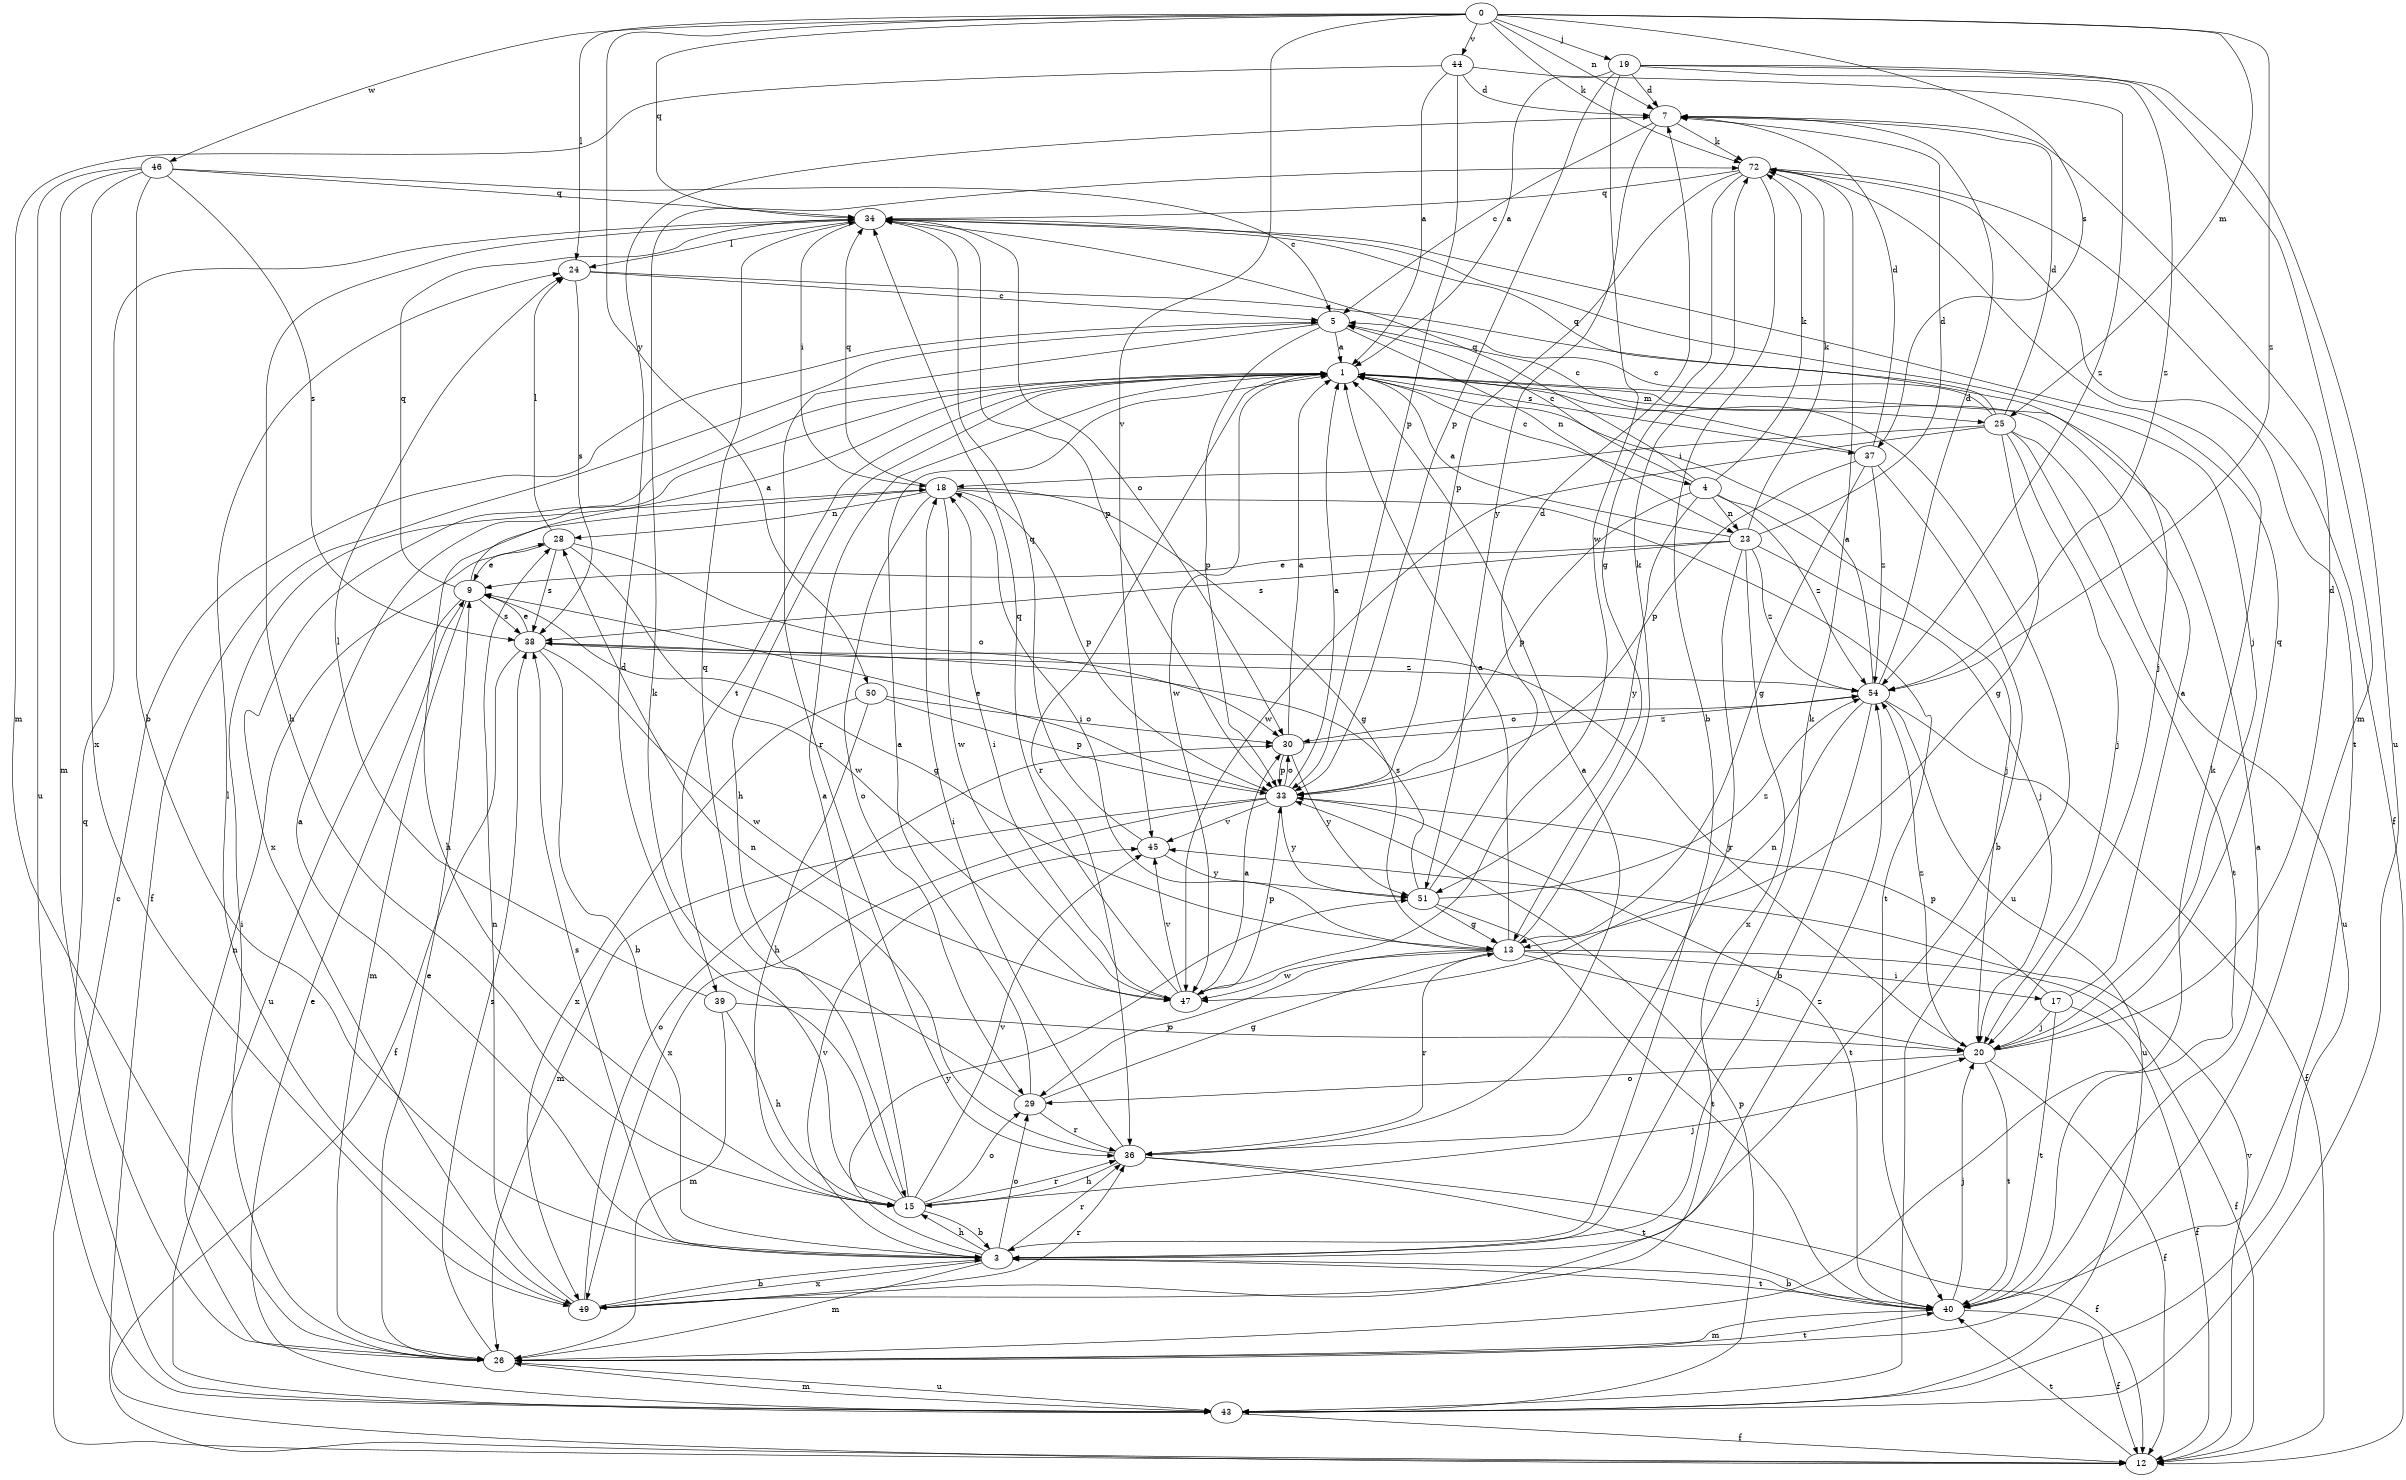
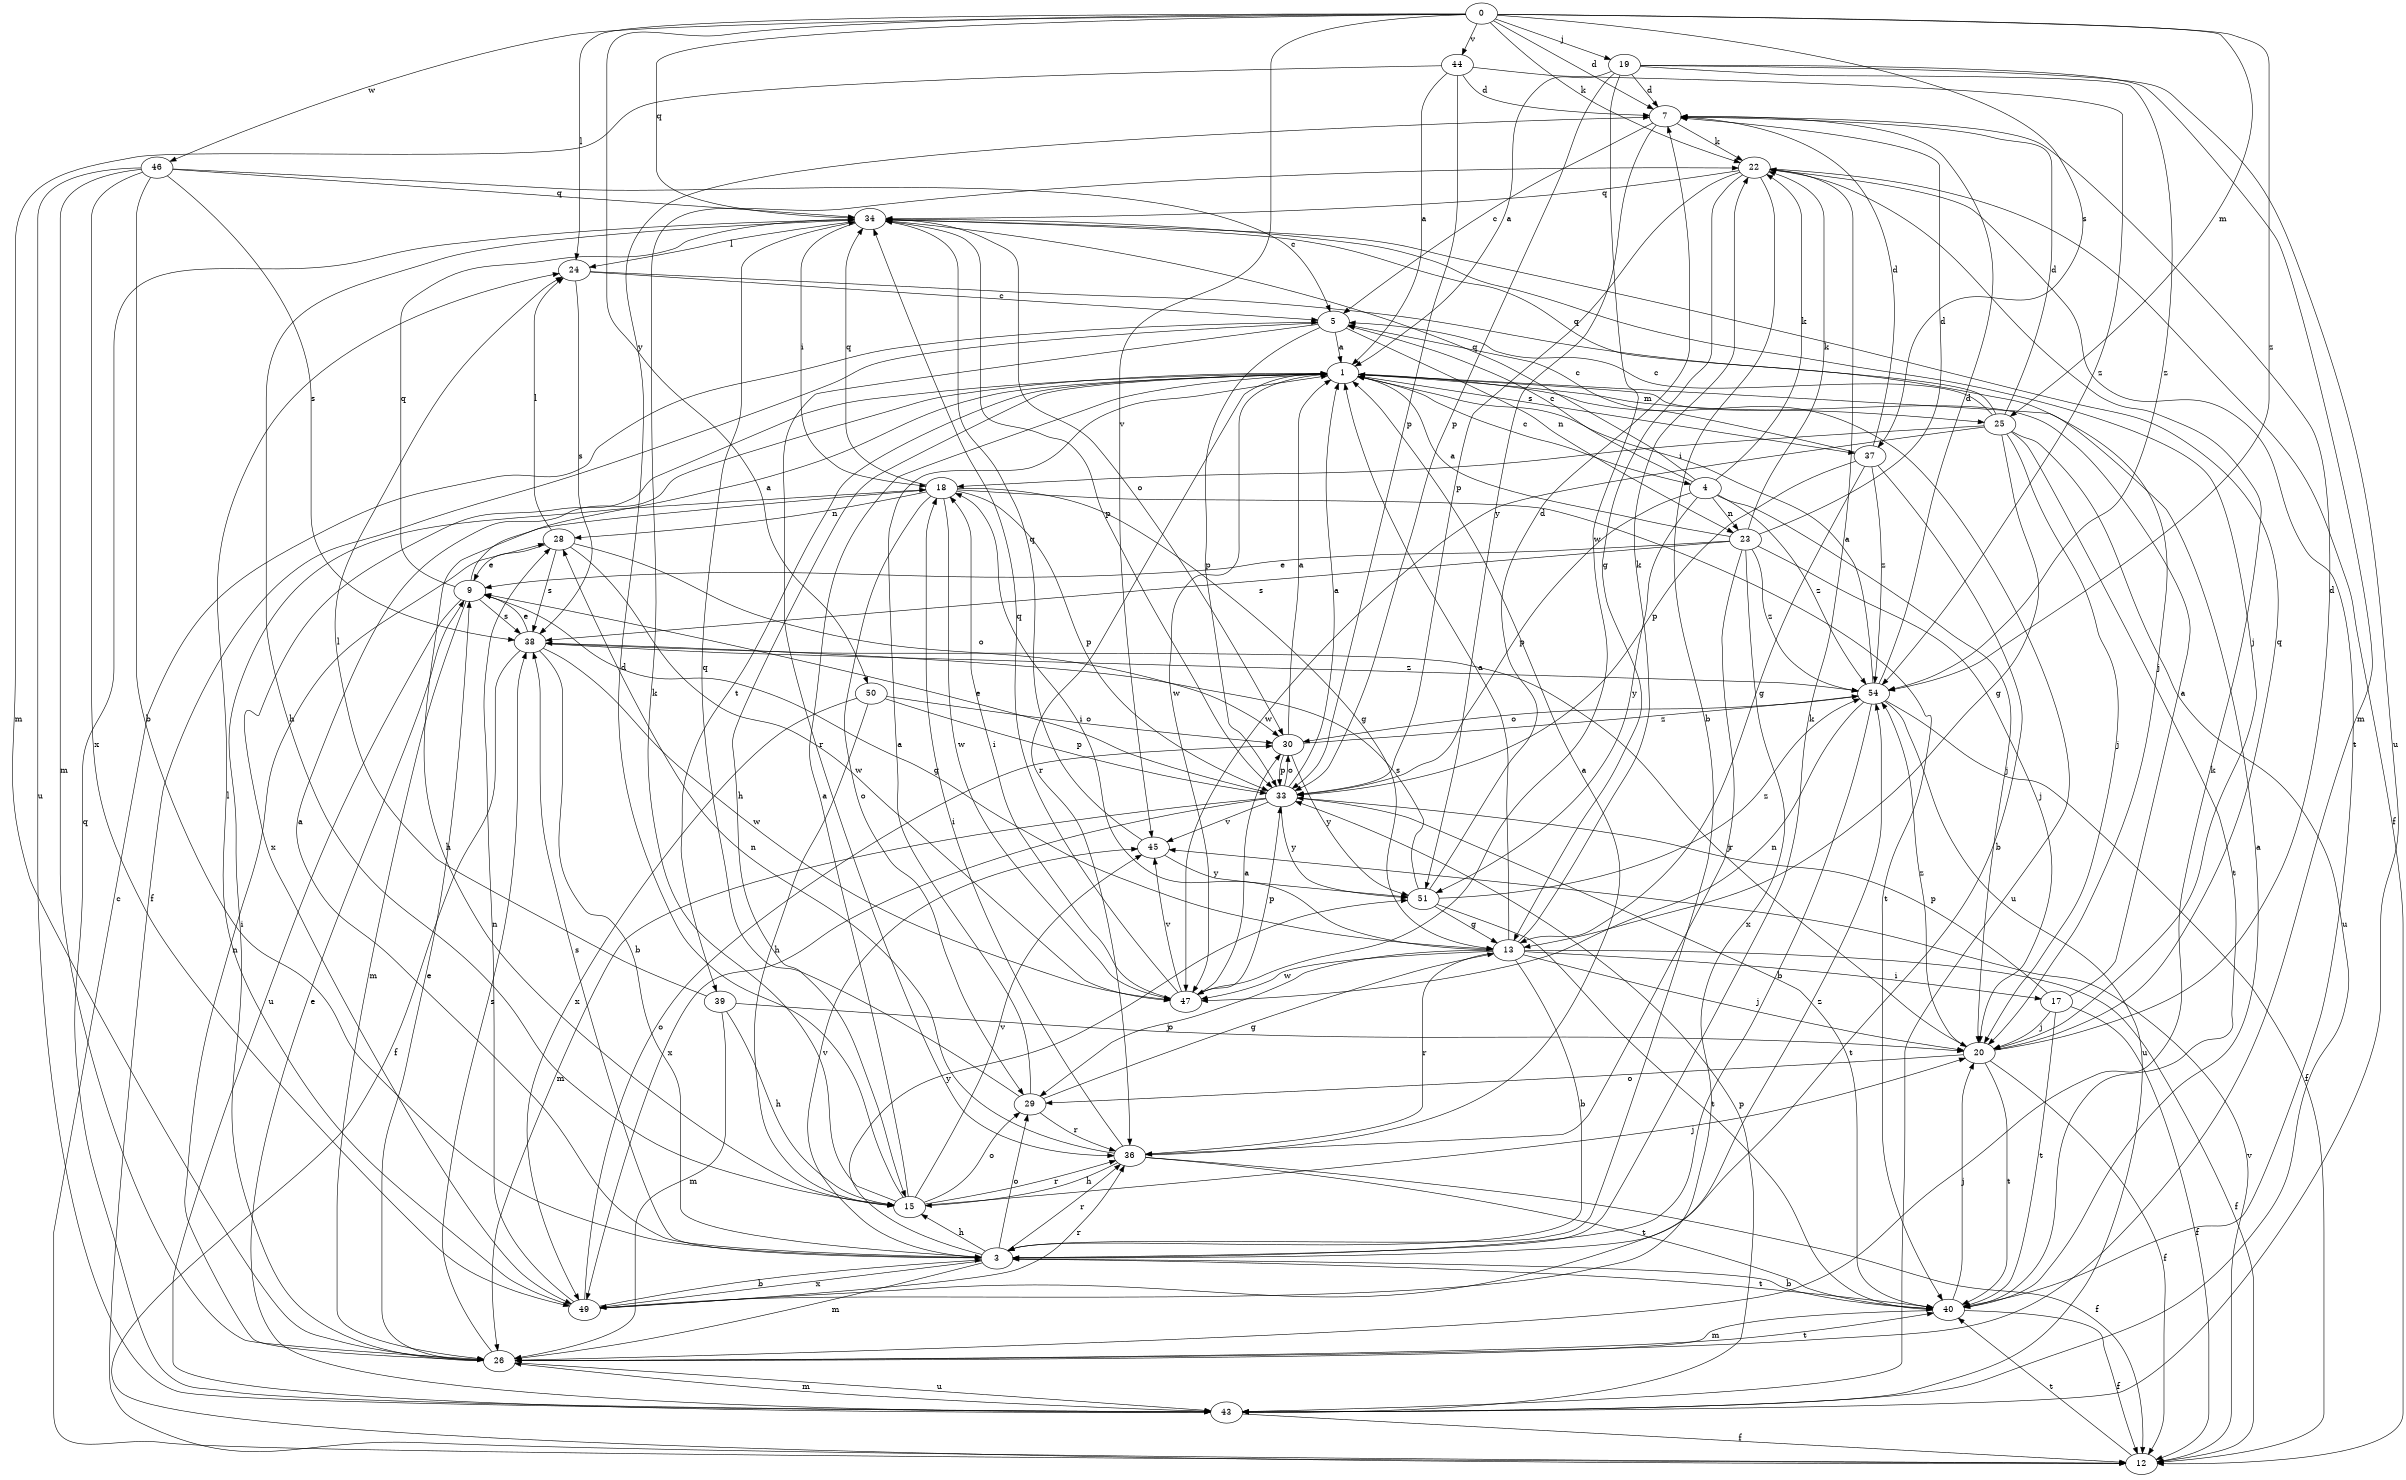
edge "0" -> "7": label "n" -> "d"
node "72": label "72" -> "22"
edge "15" -> "3": now "13" -> "3"
